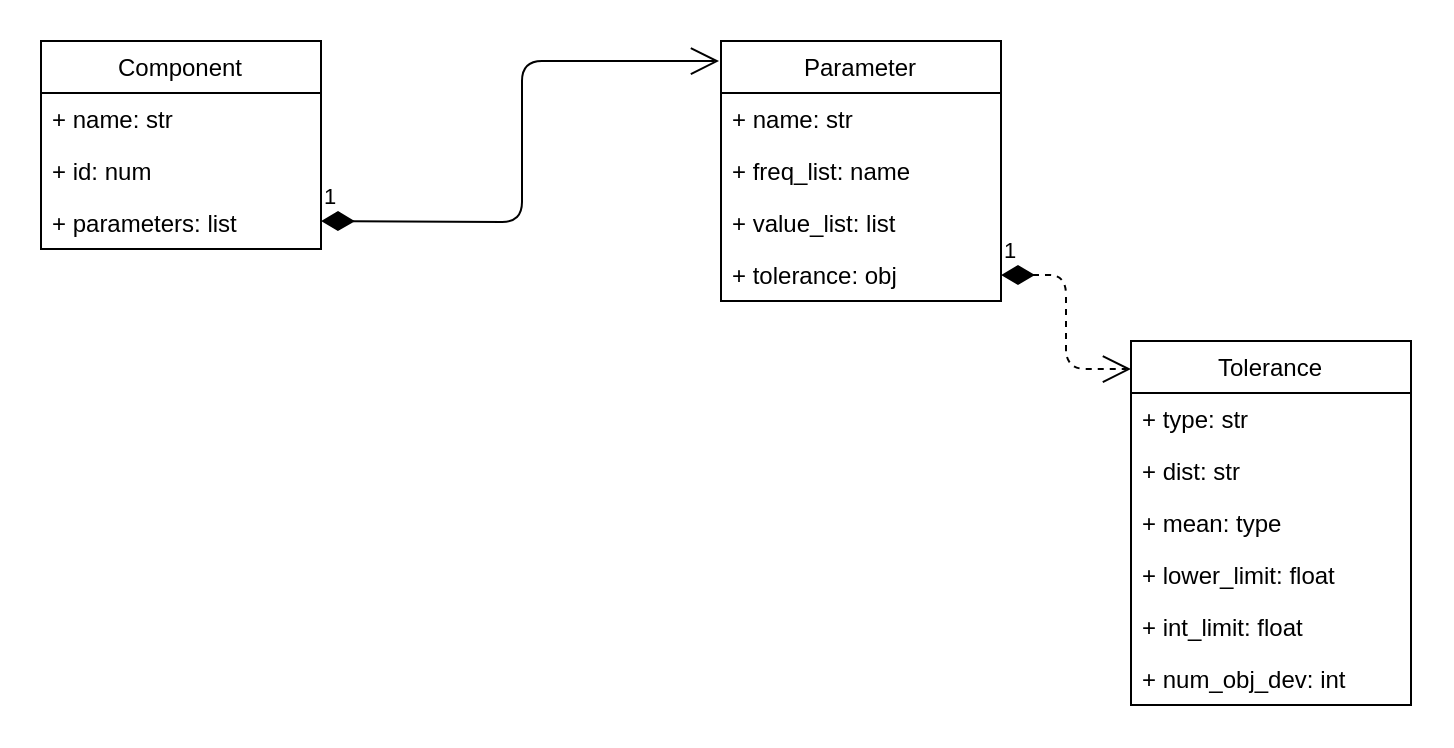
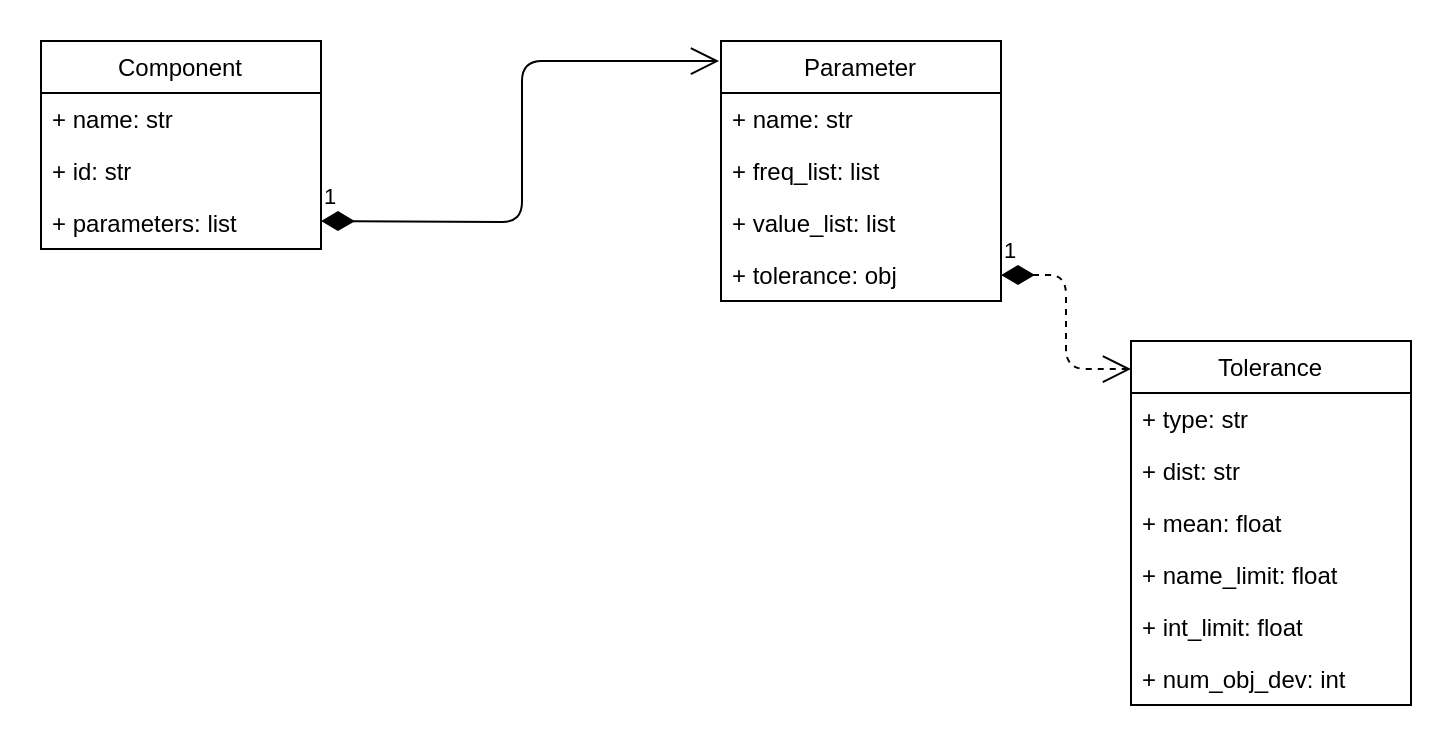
node "+ id: num": label "+ id: num" -> "+ id: str"
node "+ freq_list: name": label "+ freq_list: name" -> "+ freq_list: list"
node "+ mean: type": label "+ mean: type" -> "+ mean: float"
node "+ lower_limit: float": label "+ lower_limit: float" -> "+ name_limit: float"
